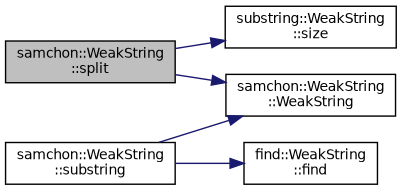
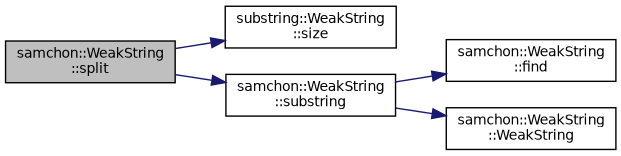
edge "samchon::WeakString ::split" -> "samchon::WeakString ::WeakString": now "samchon::WeakString ::split" -> "samchon::WeakString ::substring"
node "find::WeakString ::find": label "find::WeakString ::find" -> "samchon::WeakString ::find"
